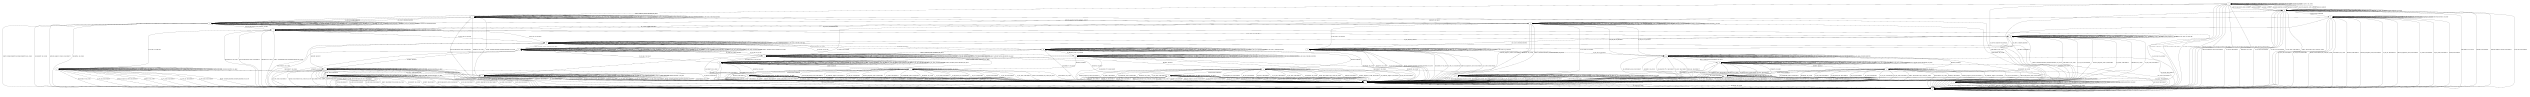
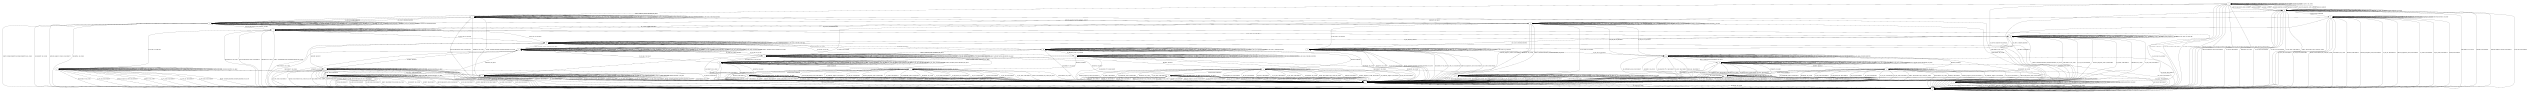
edge "b" -> "o": added, label "NEWKEYS / NO_RESP"
